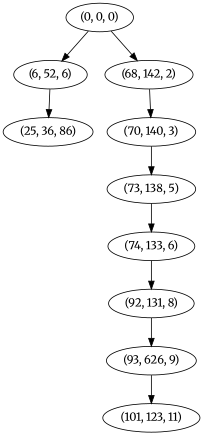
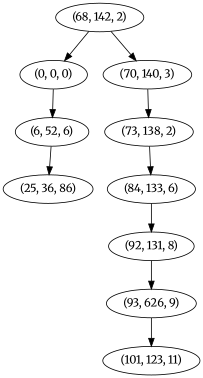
edge "(0, 0, 0)" -> "(68, 142, 2)": reversed
node "(73, 138, 5)": label "(73, 138, 5)" -> "(73, 138, 2)"
node "(74, 133, 6)": label "(74, 133, 6)" -> "(84, 133, 6)"
